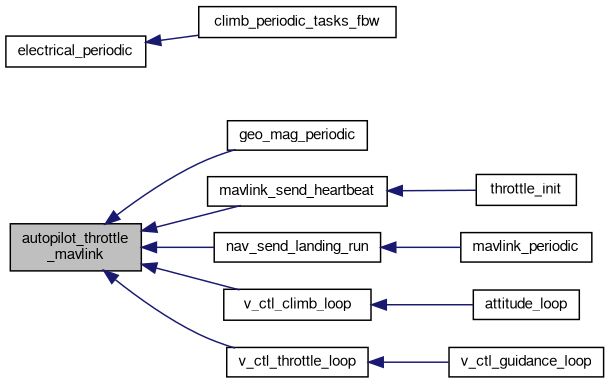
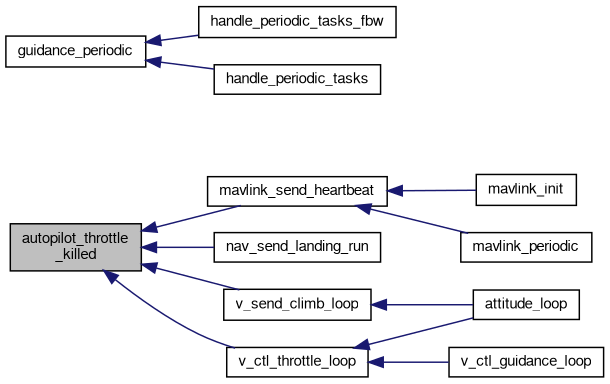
node "climb_periodic_tasks_fbw": label "climb_periodic_tasks_fbw" -> "handle_periodic_tasks_fbw"
node "electrical_periodic": label "electrical_periodic" -> "guidance_periodic"
node "handle_periodic_tasks": added
node "geo_mag_periodic": removed
node "throttle_init": label "throttle_init" -> "mavlink_init"
node "autopilot_throttle _mavlink": label "autopilot_throttle _mavlink" -> "autopilot_throttle _killed"
edge "mavlink_periodic" -> "nav_send_landing_run": now "mavlink_periodic" -> "mavlink_send_heartbeat"
node "v_ctl_climb_loop": label "v_ctl_climb_loop" -> "v_send_climb_loop"
edge "attitude_loop" -> "v_ctl_throttle_loop": added
